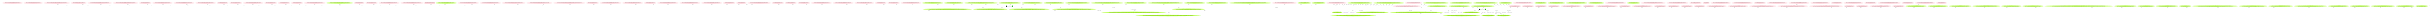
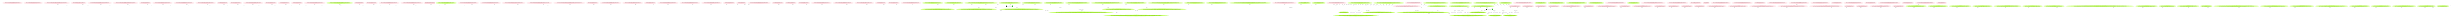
node "path: /Device/HarddiskVolume2/Windows/System32/win32u.dll": added
